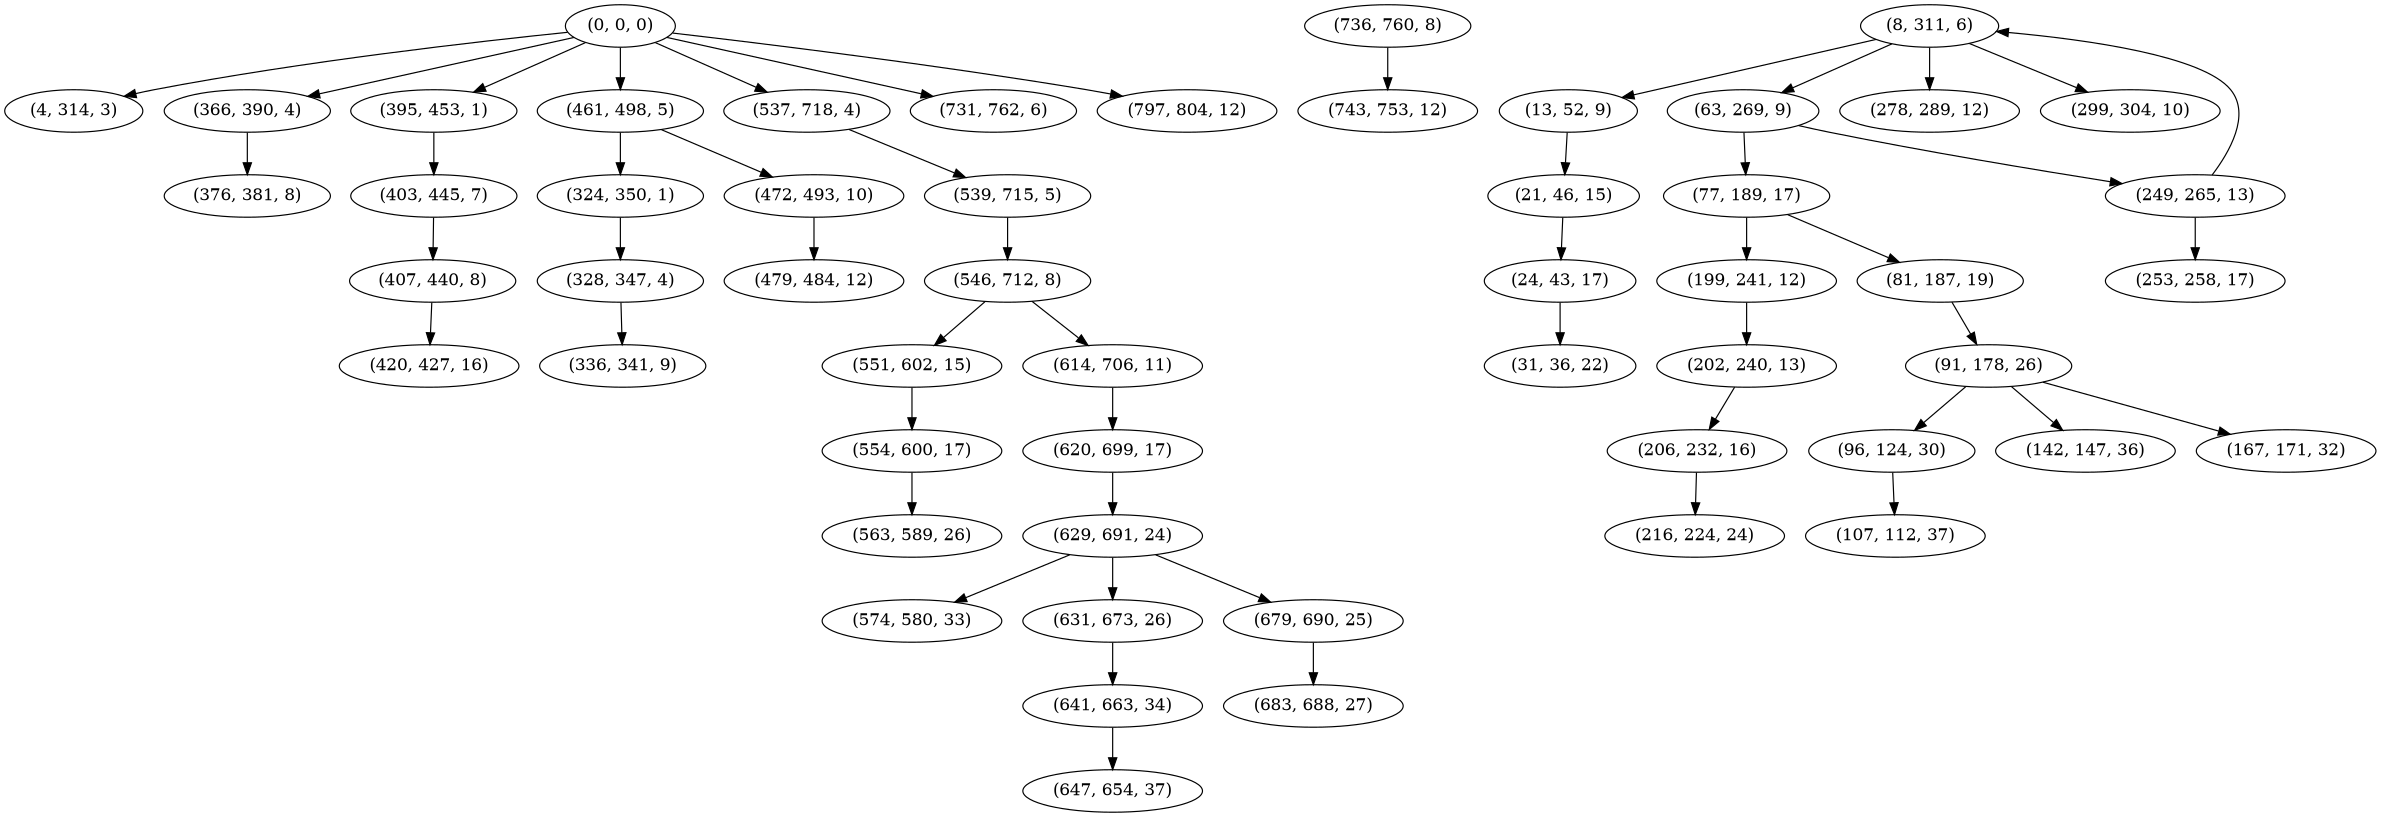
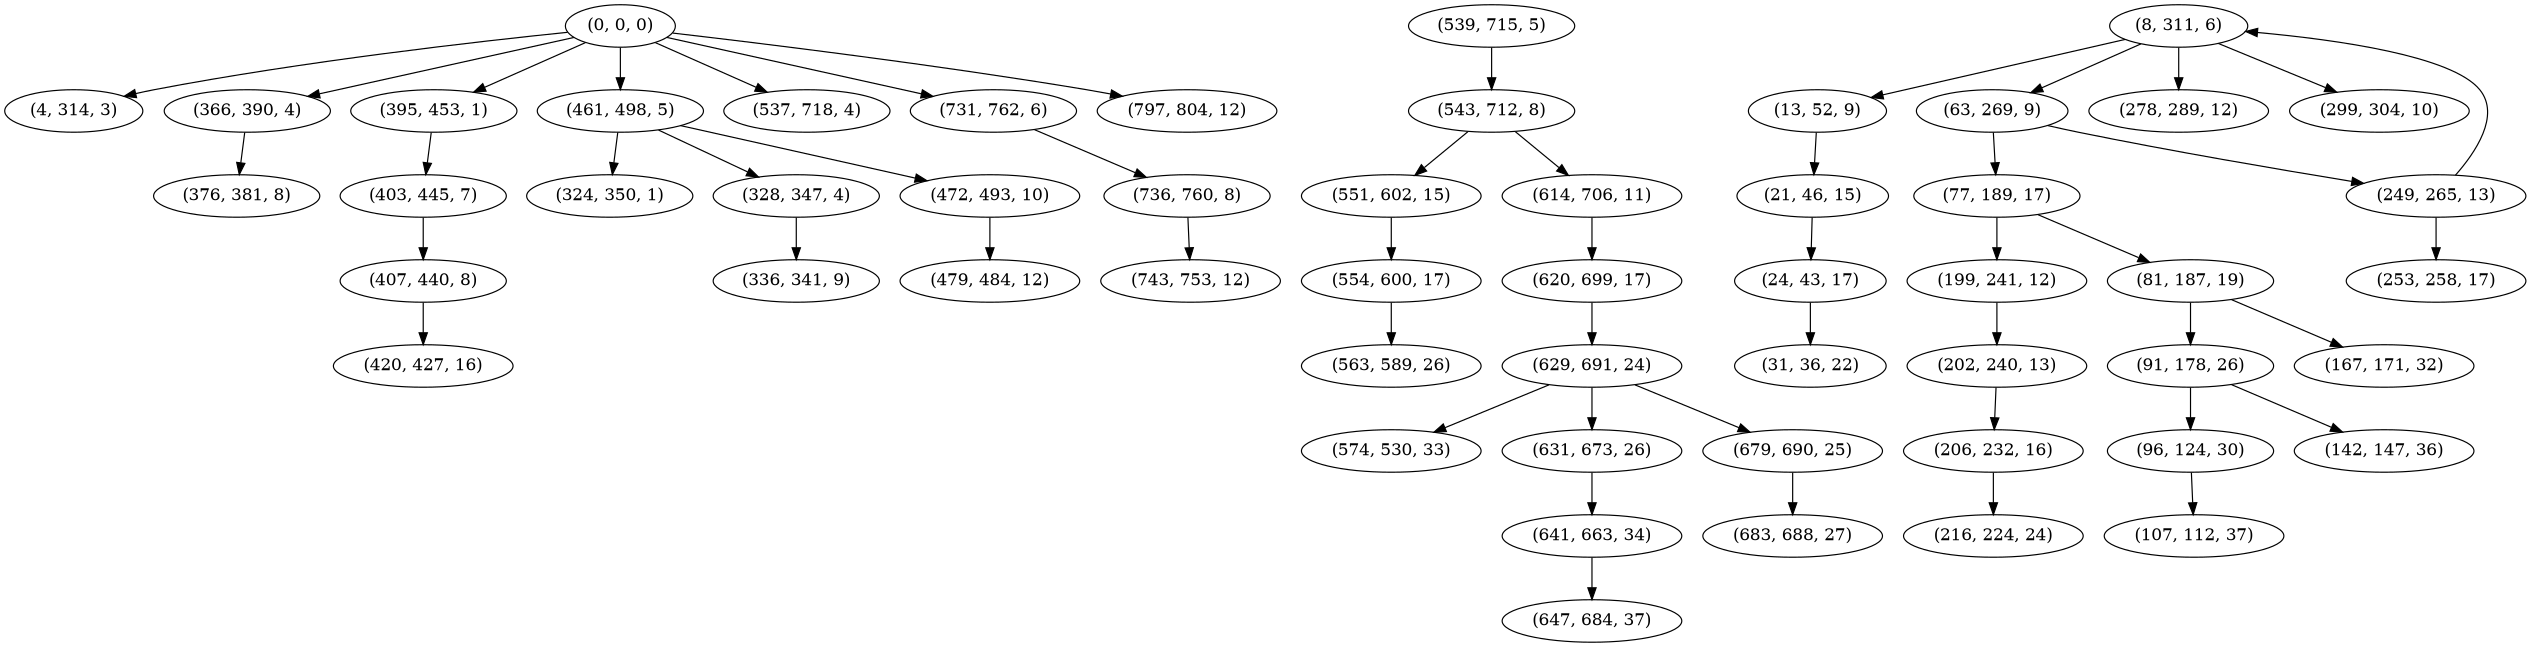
edge "(537, 718, 4)" -> "(539, 715, 5)": removed
edge "(731, 762, 6)" -> "(736, 760, 8)": added
edge "(324, 350, 1)" -> "(328, 347, 4)": now "(461, 498, 5)" -> "(328, 347, 4)"
node "(546, 712, 8)": label "(546, 712, 8)" -> "(543, 712, 8)"
edge "(91, 178, 26)" -> "(167, 171, 32)": now "(81, 187, 19)" -> "(167, 171, 32)"
node "(574, 580, 33)": label "(574, 580, 33)" -> "(574, 530, 33)"
node "(647, 654, 37)": label "(647, 654, 37)" -> "(647, 684, 37)"
